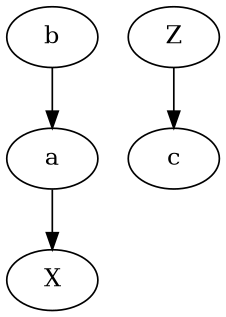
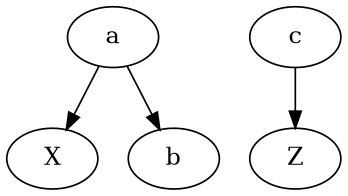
edge "b" -> "a": reversed
edge "Z" -> "c": reversed
